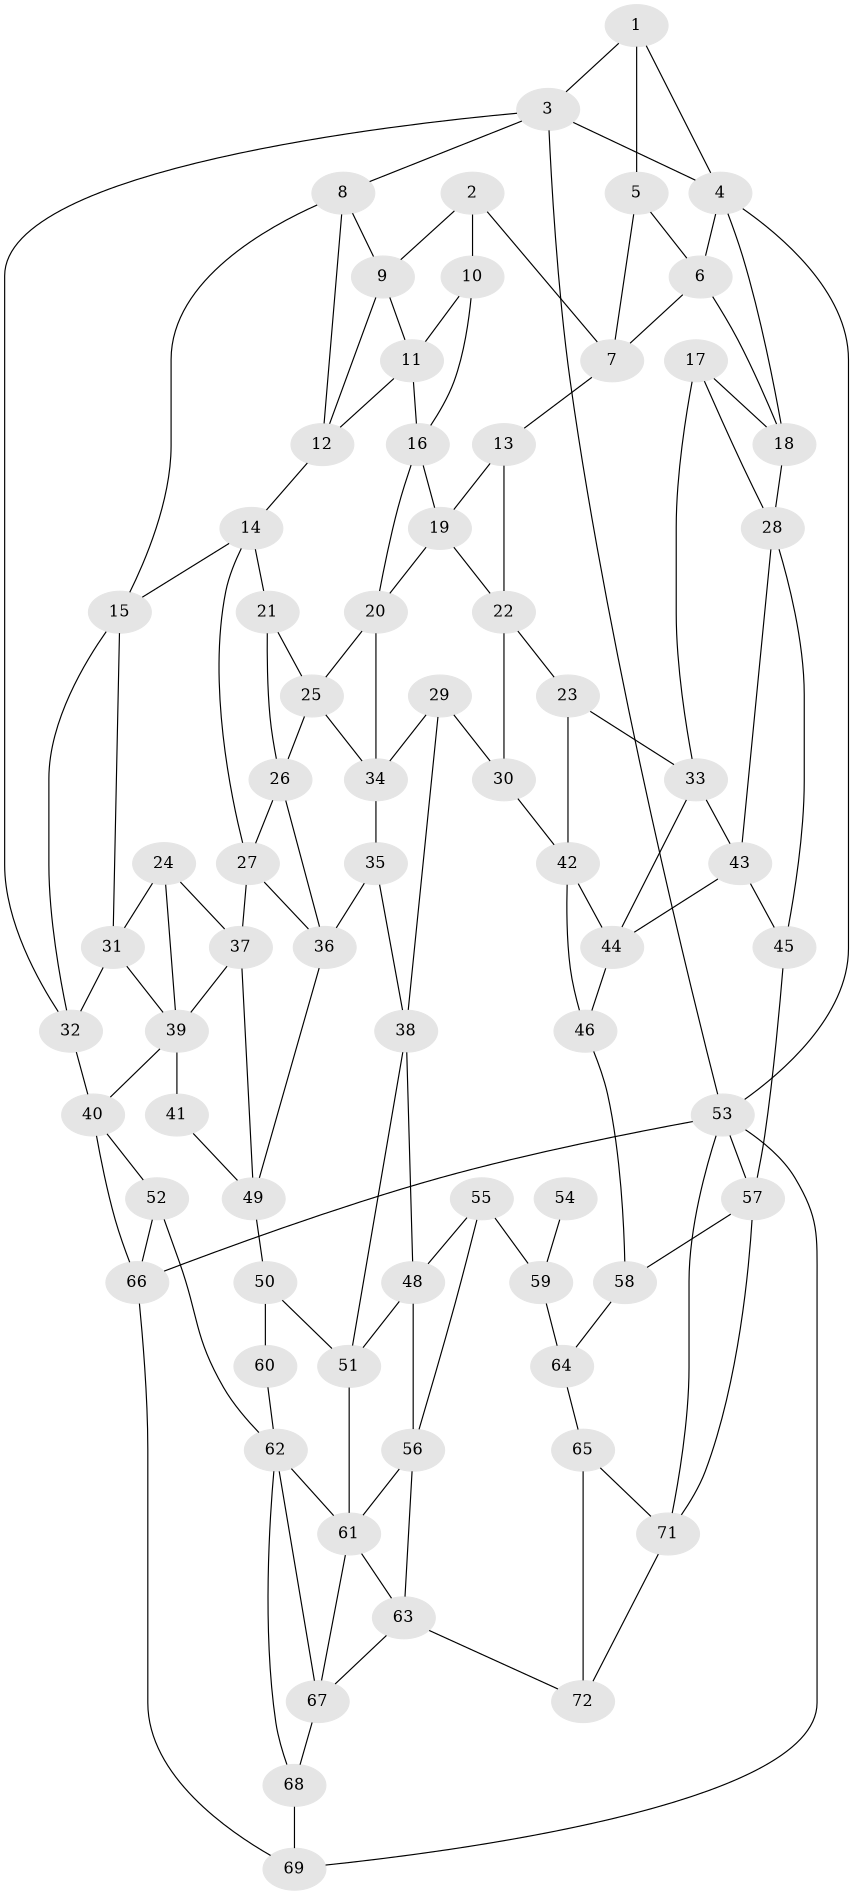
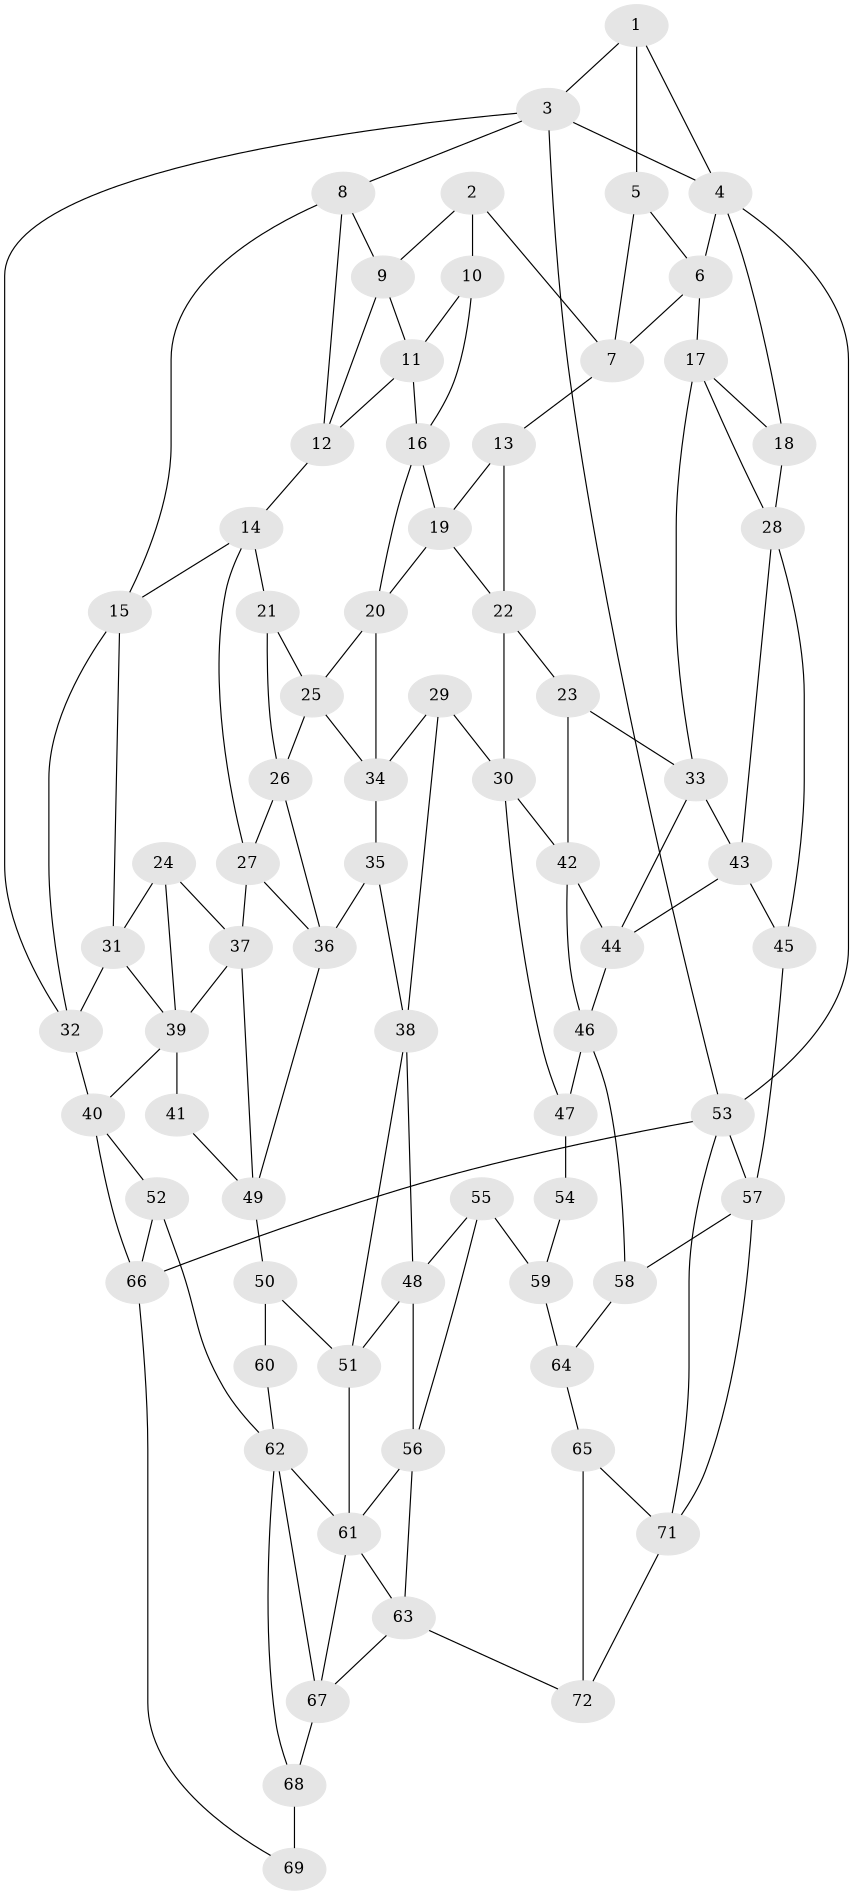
edge "6" -- "18": now "6" -- "17"
node "47": added
edge "53" -- "69": removed
